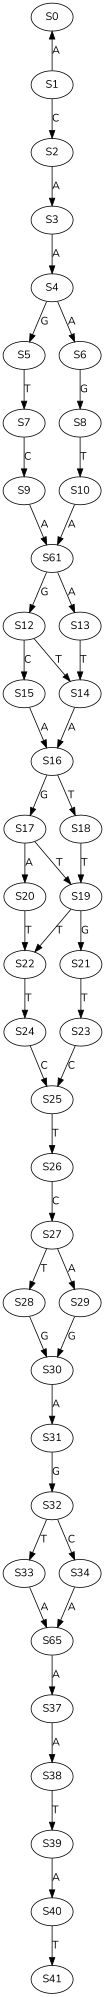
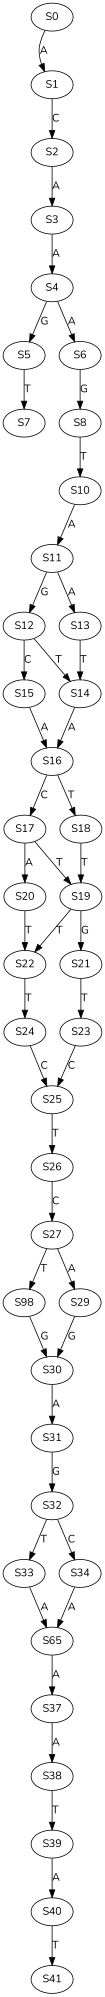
edge "S1" -> "S0": reversed
node "S9": removed
node "S61": label "S61" -> "S11"
edge "S16" -> "S17": label "G" -> "C"
node "S28": label "S28" -> "S98"
